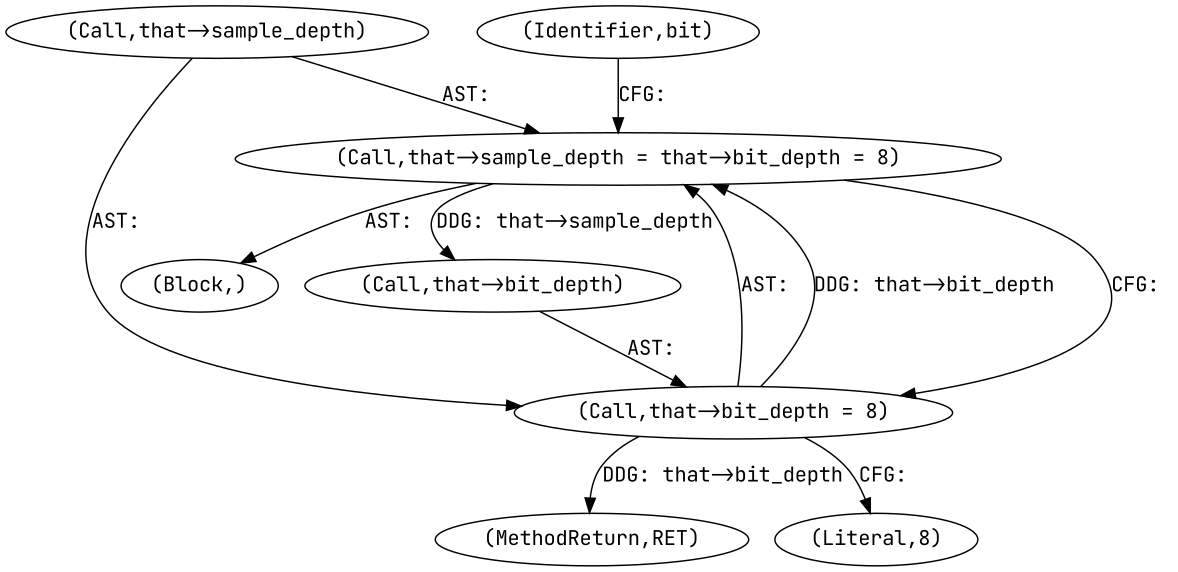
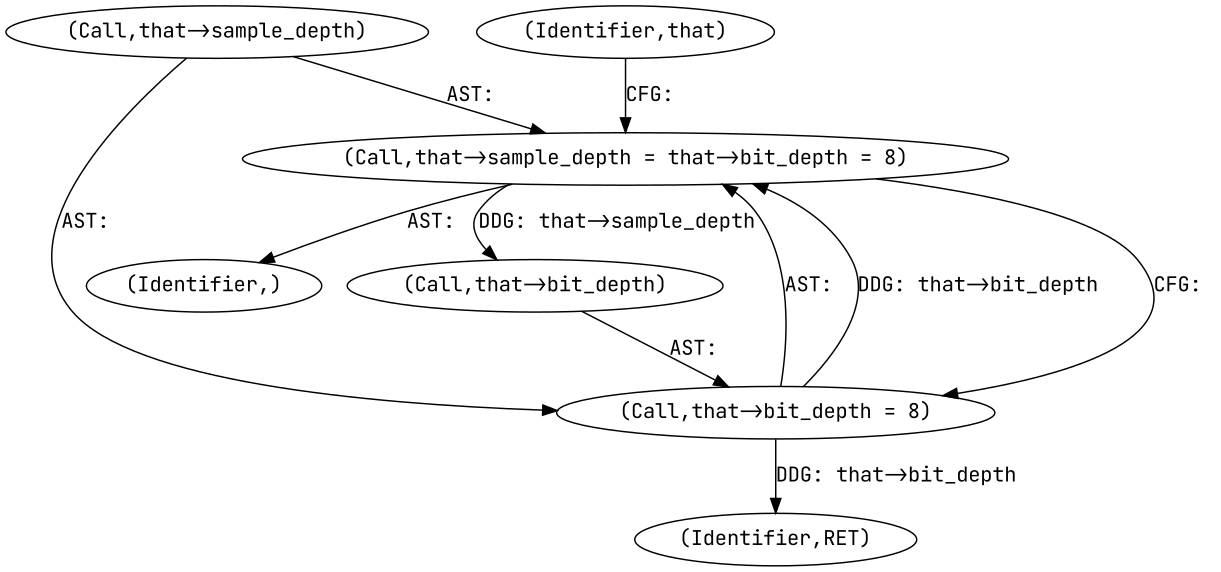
node "(Identifier,bit)": label "(Identifier,bit)" -> "(Identifier,that)"
node "(Block,)": label "(Block,)" -> "(Identifier,)"
node "(MethodReturn,RET)": label "(MethodReturn,RET)" -> "(Identifier,RET)"
node "(Literal,8)": removed
